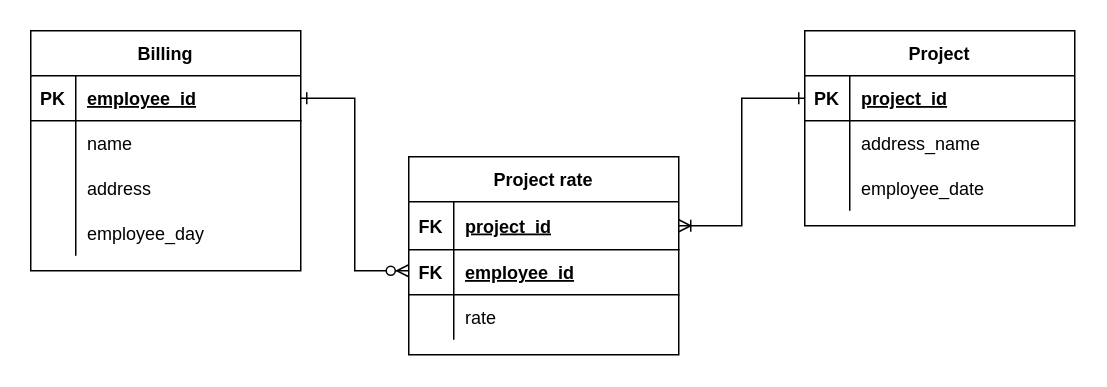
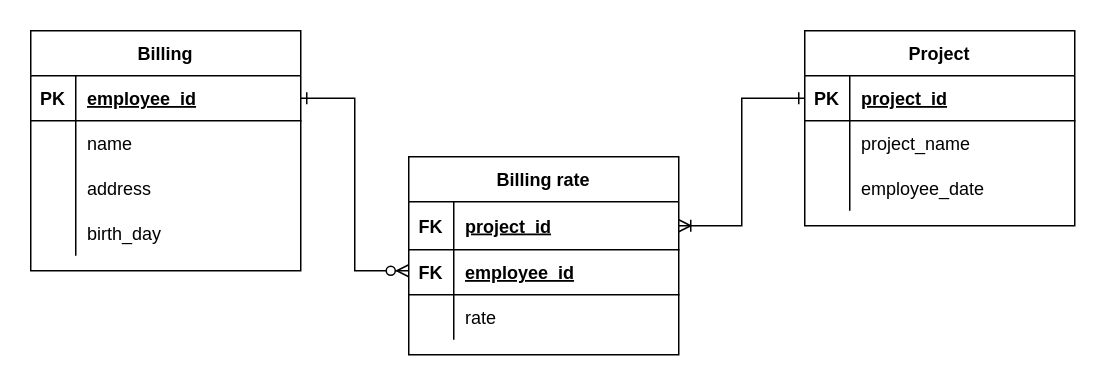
node "address_name": label "address_name" -> "project_name"
node "Project rate": label "Project rate" -> "Billing rate"
node "employee_day": label "employee_day" -> "birth_day"
